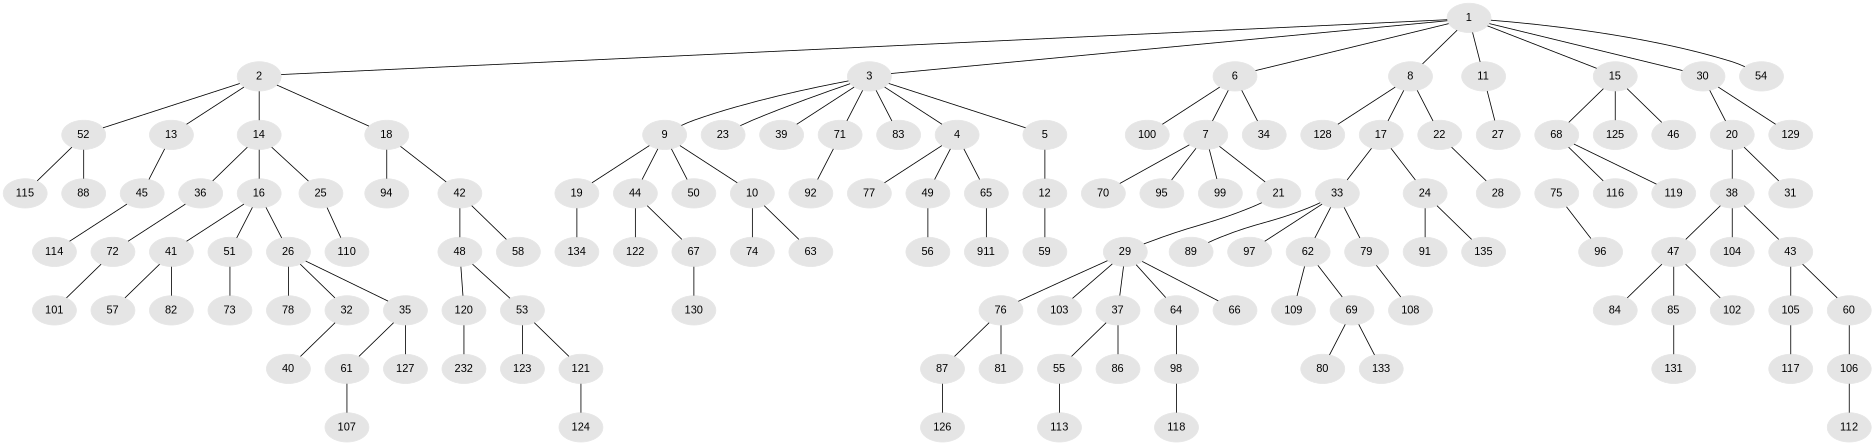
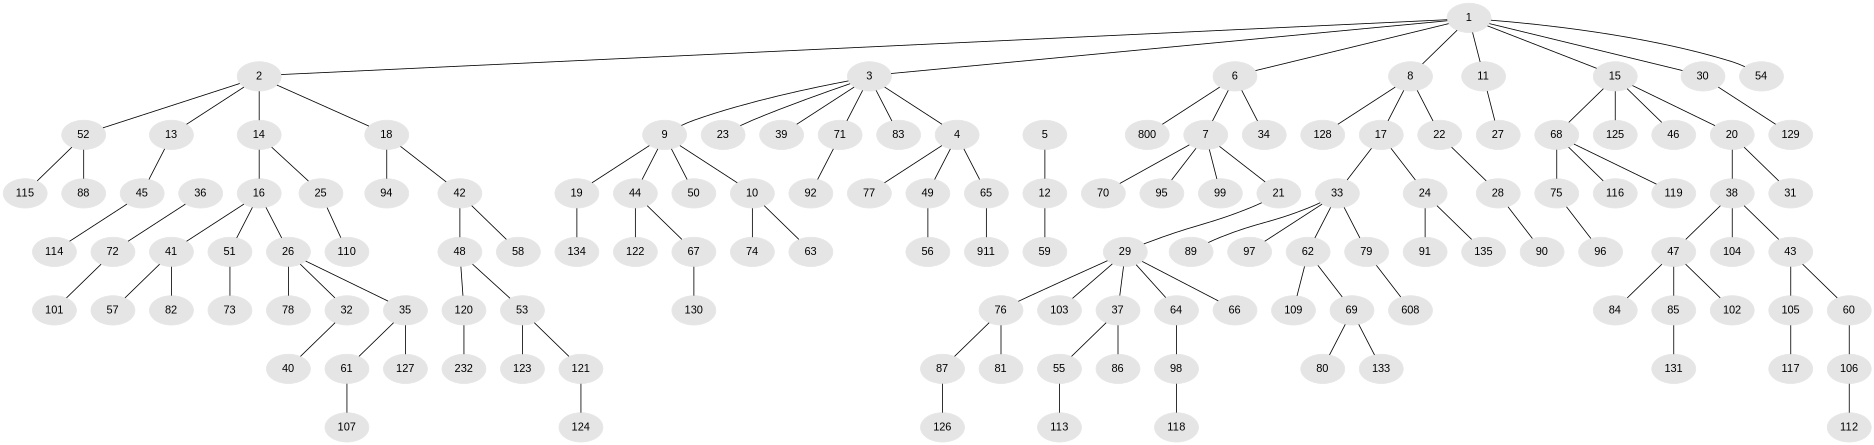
edge "3" -- "5": removed
edge "30" -- "20": now "15" -- "20"
node "100": label "100" -> "800"
edge "14" -- "36": removed
edge "68" -- "75": added
node "90": added
node "108": label "108" -> "608"
